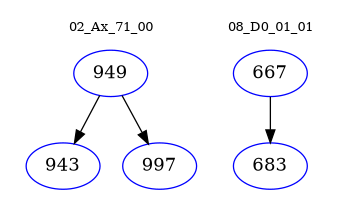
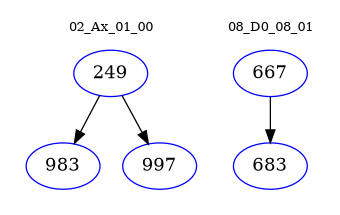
cluster "02_Ax_71_00": label "02_Ax_71_00" -> "02_Ax_01_00"
cluster "08_D0_01_01": label "08_D0_01_01" -> "08_D0_08_01"
node "949": label "949" -> "249"
node "943": label "943" -> "983"
